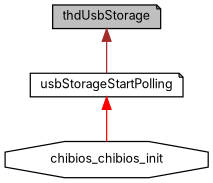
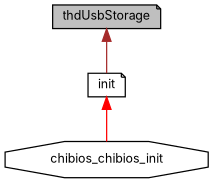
node "usbStorageStartPolling": label "usbStorageStartPolling" -> "init"
